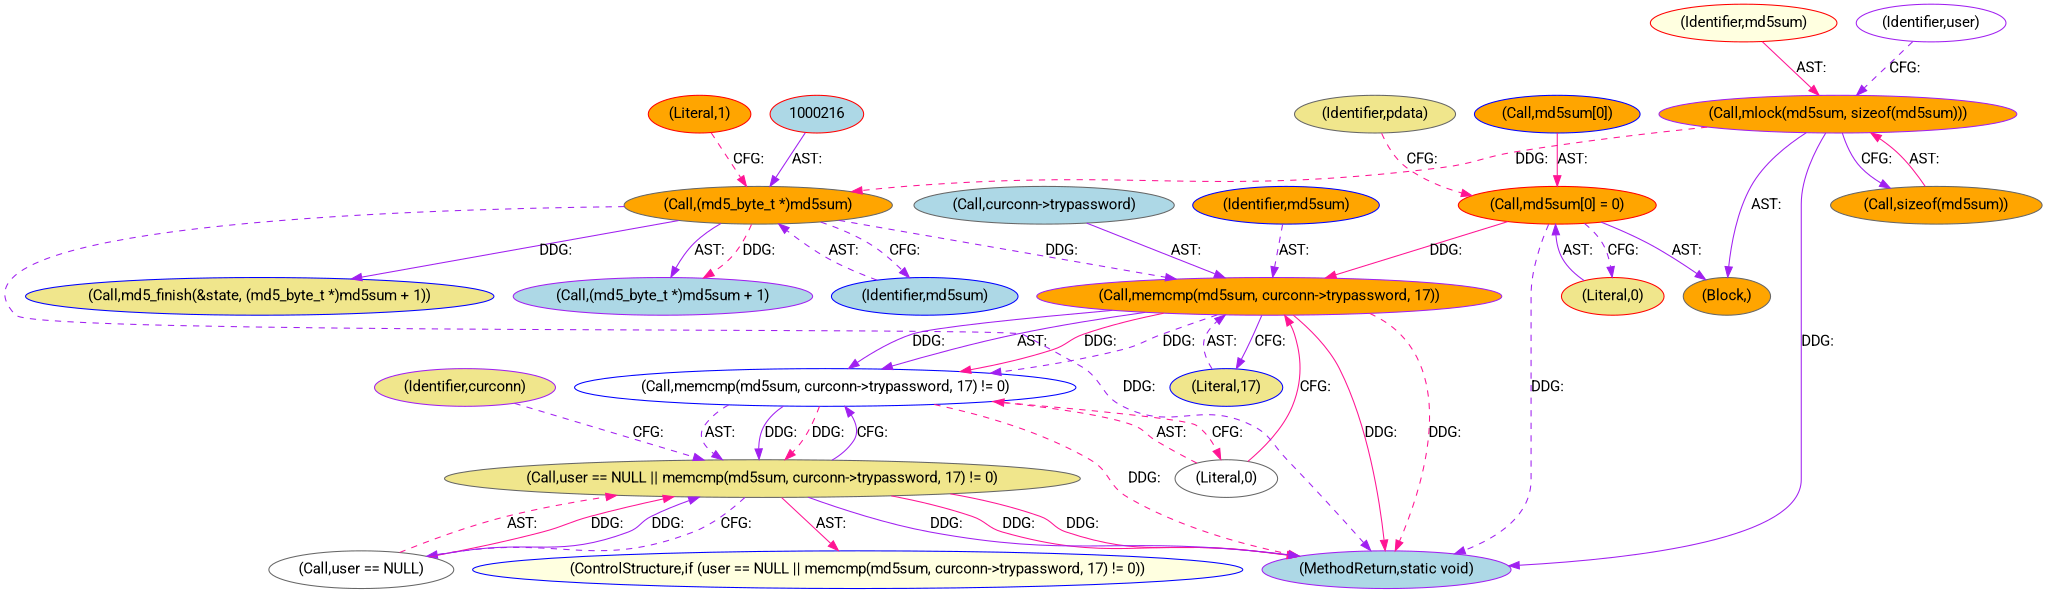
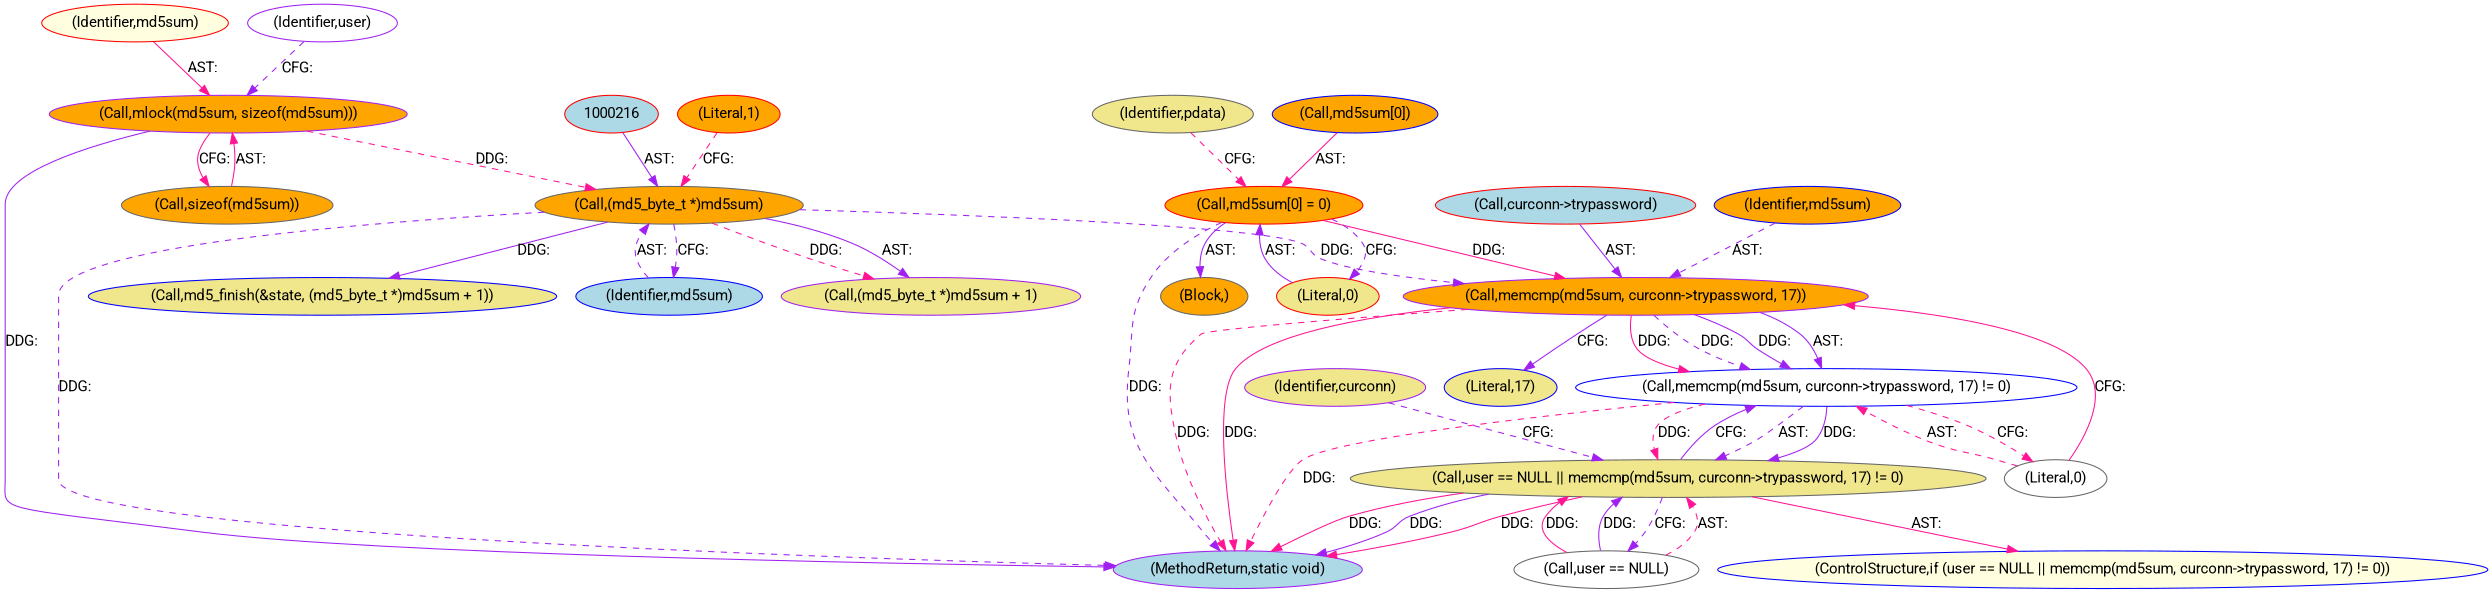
edge "(Call,mlock(md5sum, sizeof(md5sum)))" -> "(Call,sizeof(md5sum))": color purple -> deeppink
edge "(Call,mlock(md5sum, sizeof(md5sum)))" -> "(Block,)": removed, label "AST:"
node "(Call,curconn->trypassword)": color gray40 -> red
node "(Call,(md5_byte_t *)md5sum + 1)": fillcolor lightblue -> khaki
edge "(Literal,17)" -> "(Call,memcmp(md5sum, curconn->trypassword, 17))": removed, label "AST:"
